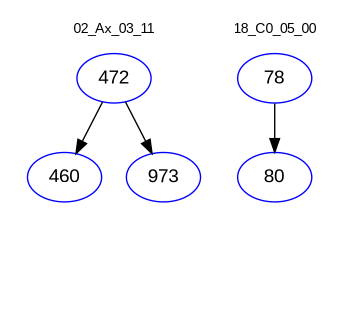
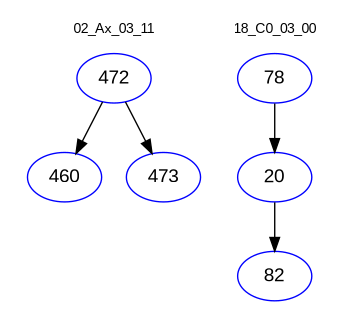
cluster "18_C0_05_00": label "18_C0_05_00" -> "18_C0_03_00"
node "973": label "973" -> "473"
node "80": label "80" -> "20"
node "82": added
